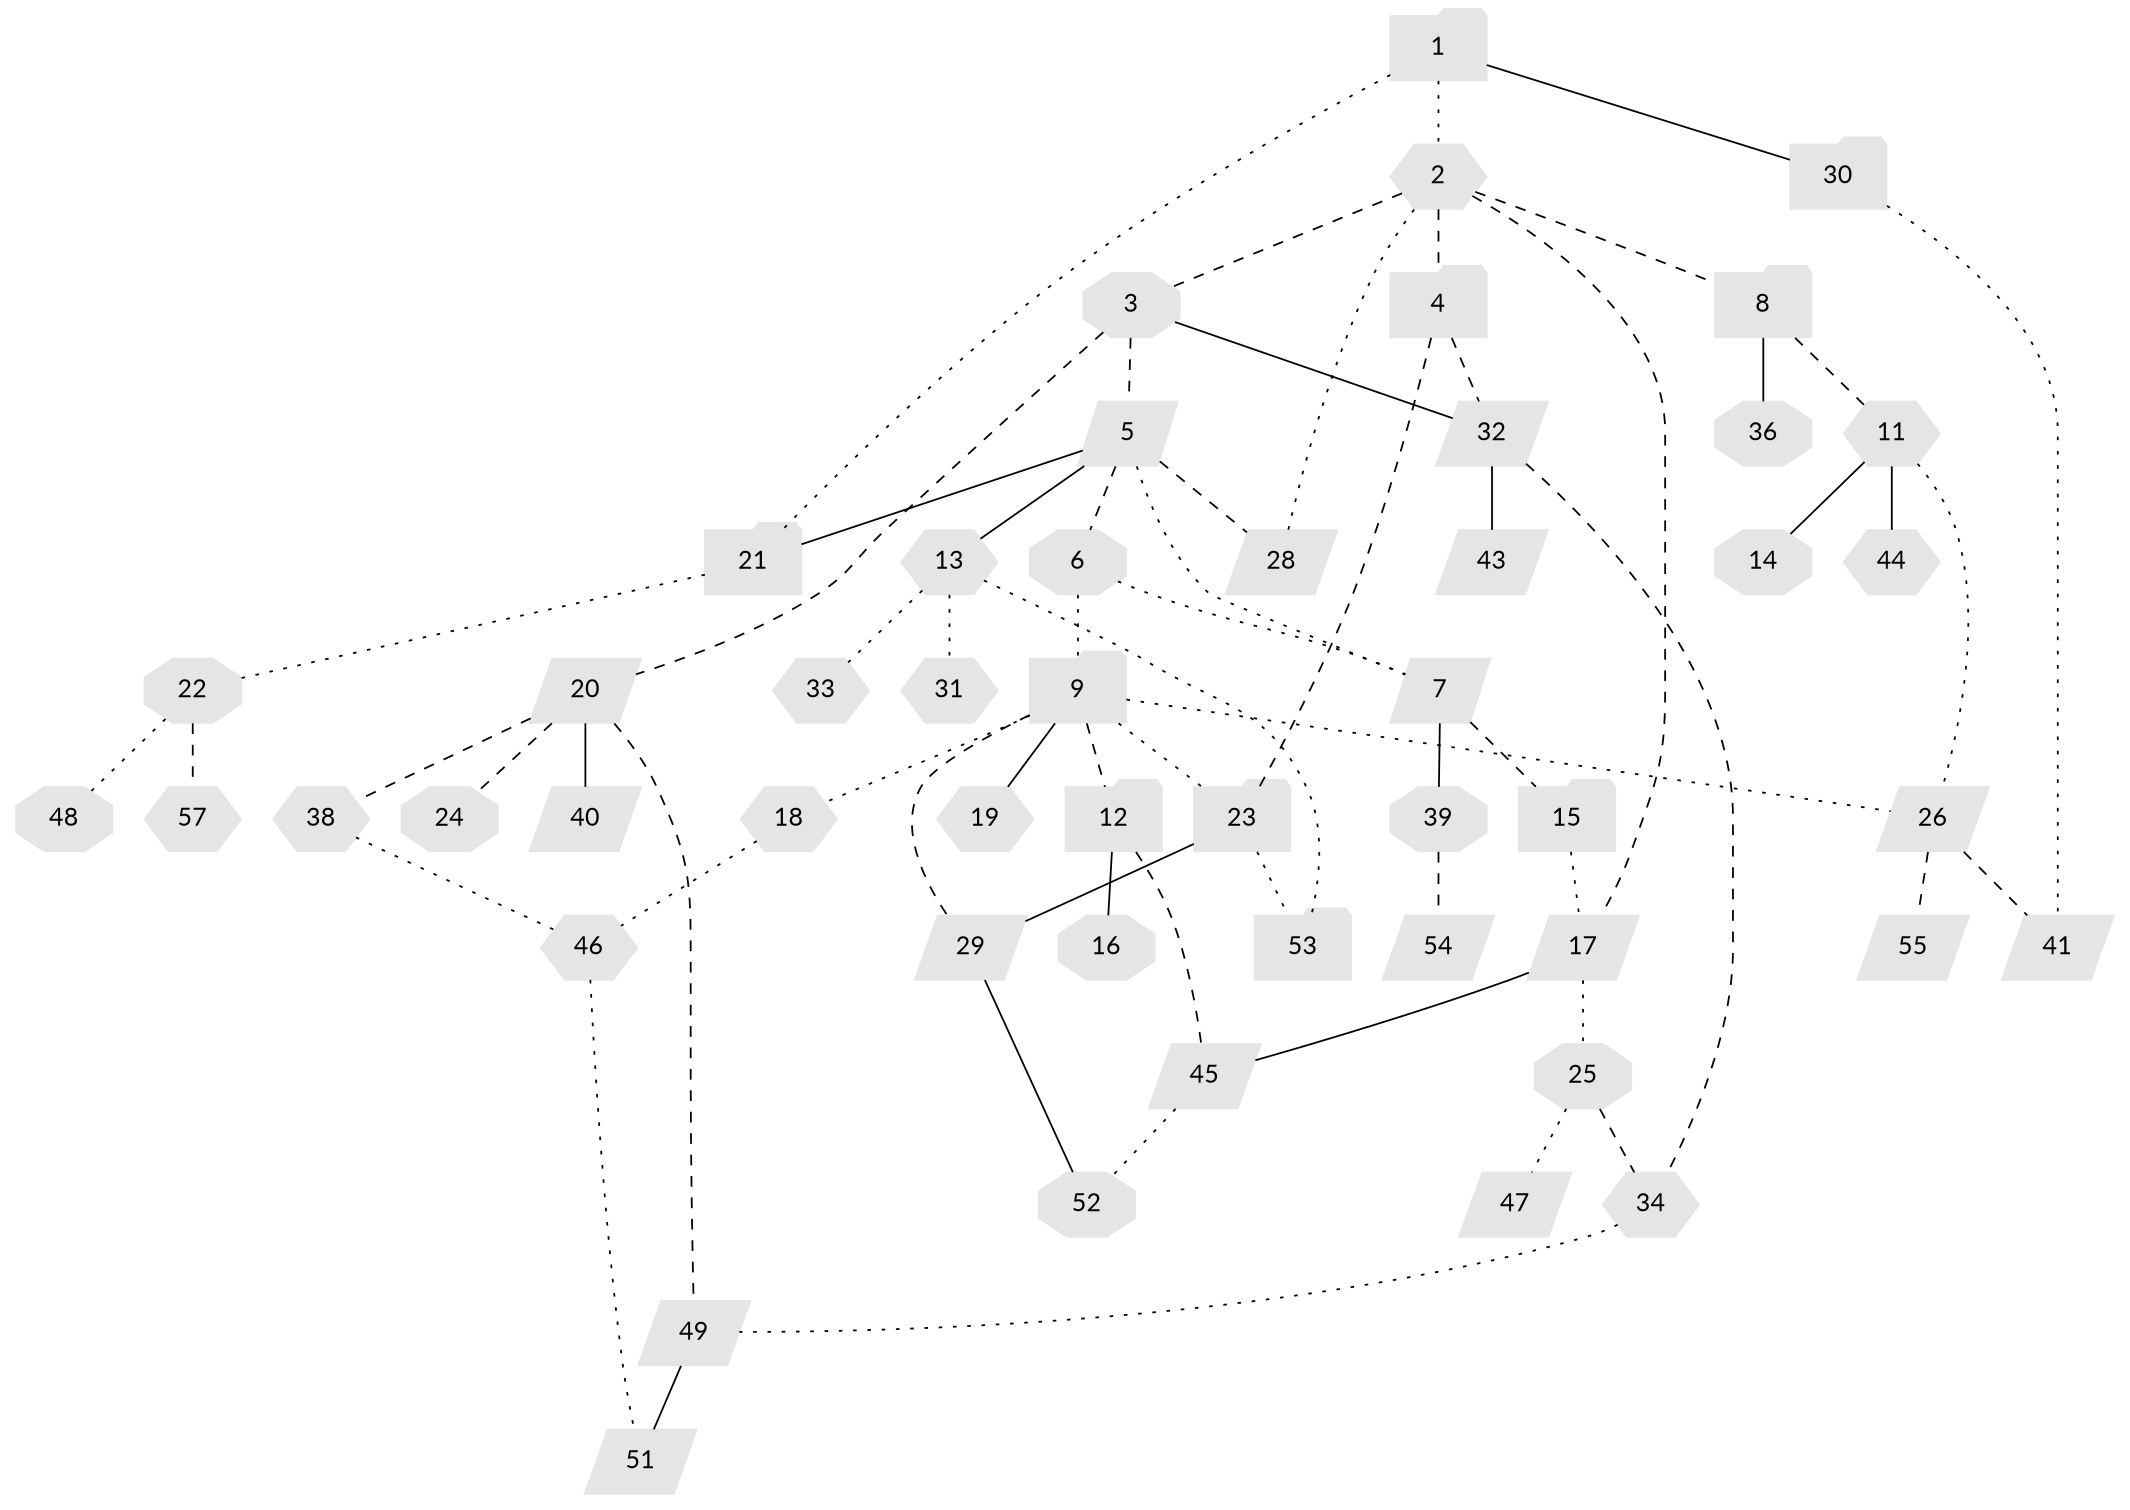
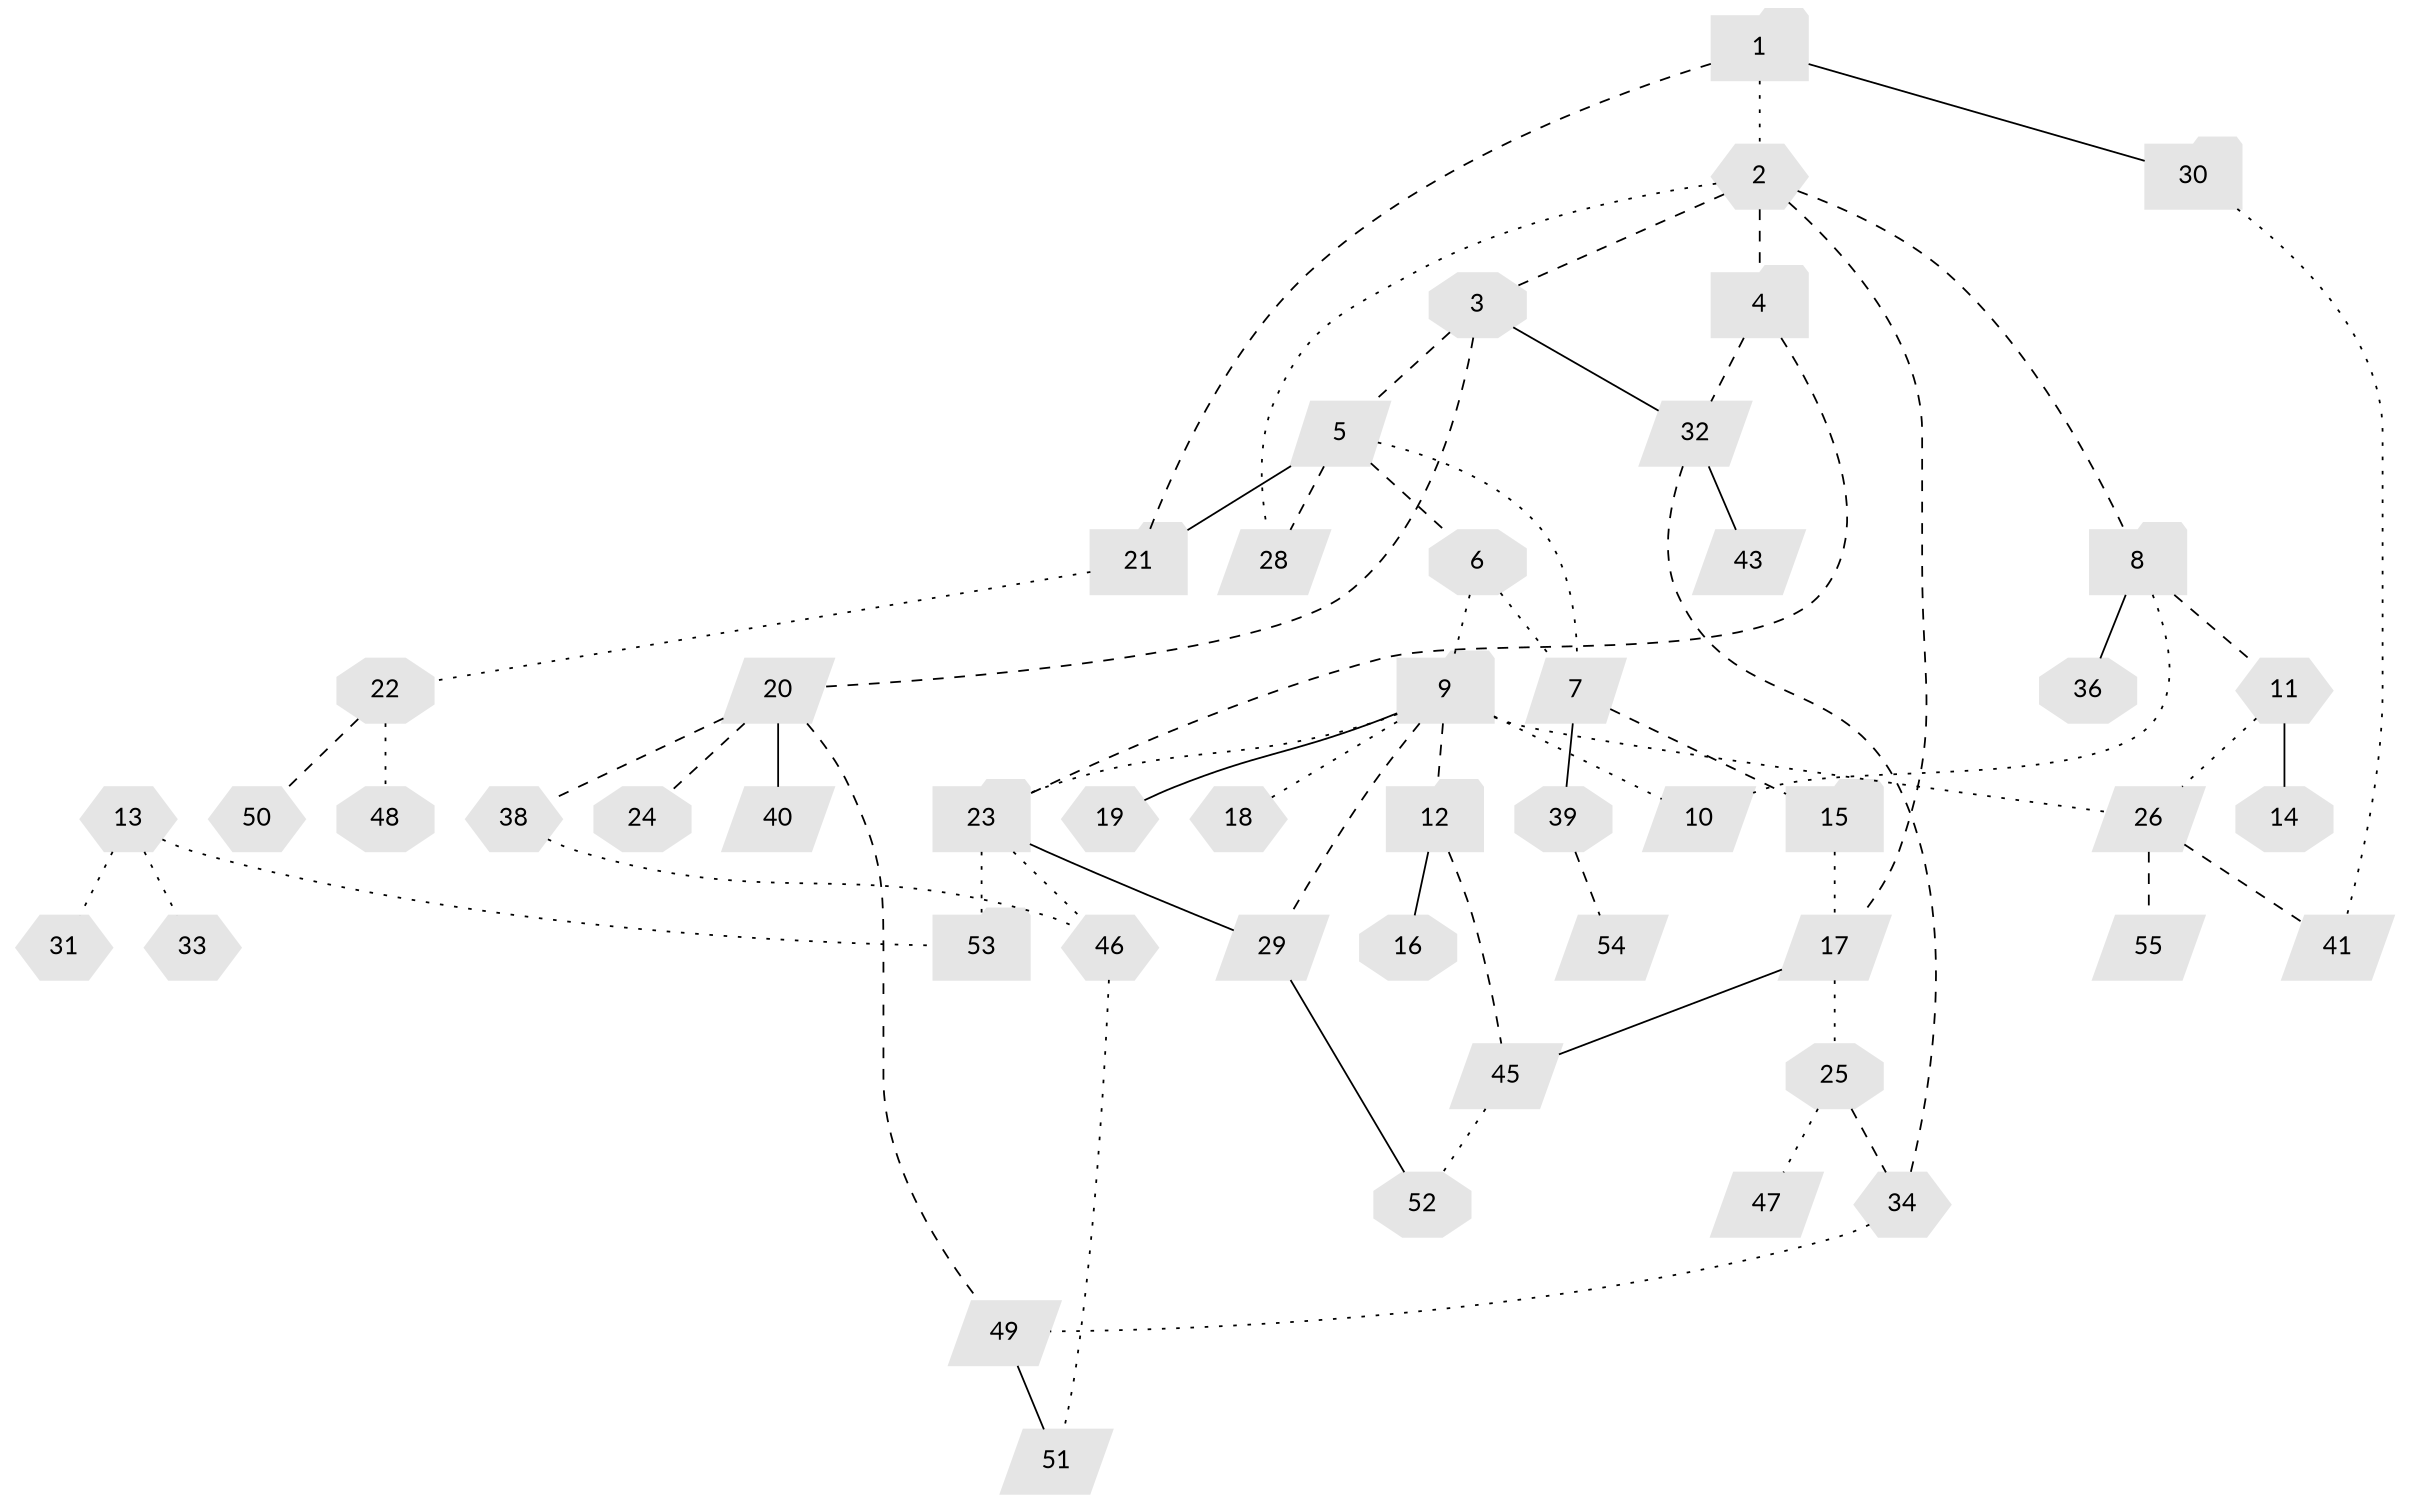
edge "1" -- "21": style dotted -> dashed
edge "5" -- "13": removed
node "44": removed
node "57": label "57" -> "50"
node "10": added
edge "18" -- "46": now "23" -- "46"
